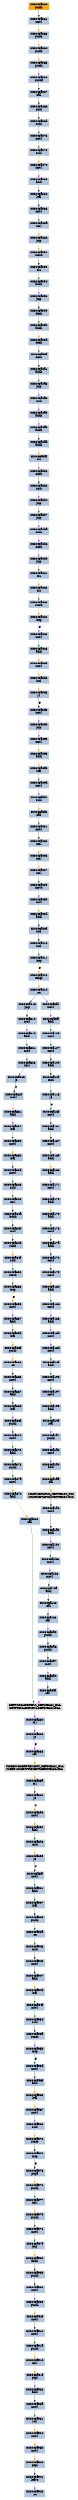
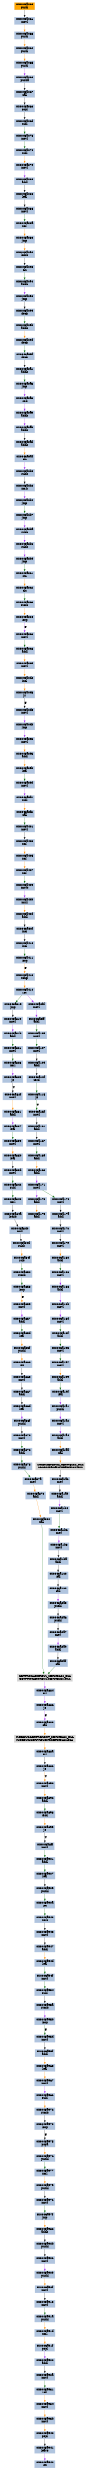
edge "0x0043a175 addl" -> "0x0043a178 movl": now "0x0043a171 movl" -> "0x0043a178 movl"
edge "0x0043a2af call" -> "GETPROCADDRESS_KERNEL32_DLL GETPROCADDRESS-KERNEL32-DLL": color purple -> darkgreen
